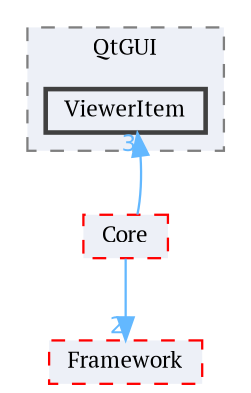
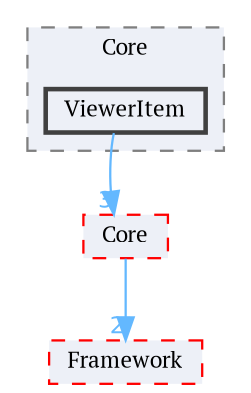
cluster "QtGUI": label "QtGUI" -> "Core"
edge "Core" -> "ViewerItem": reversed
